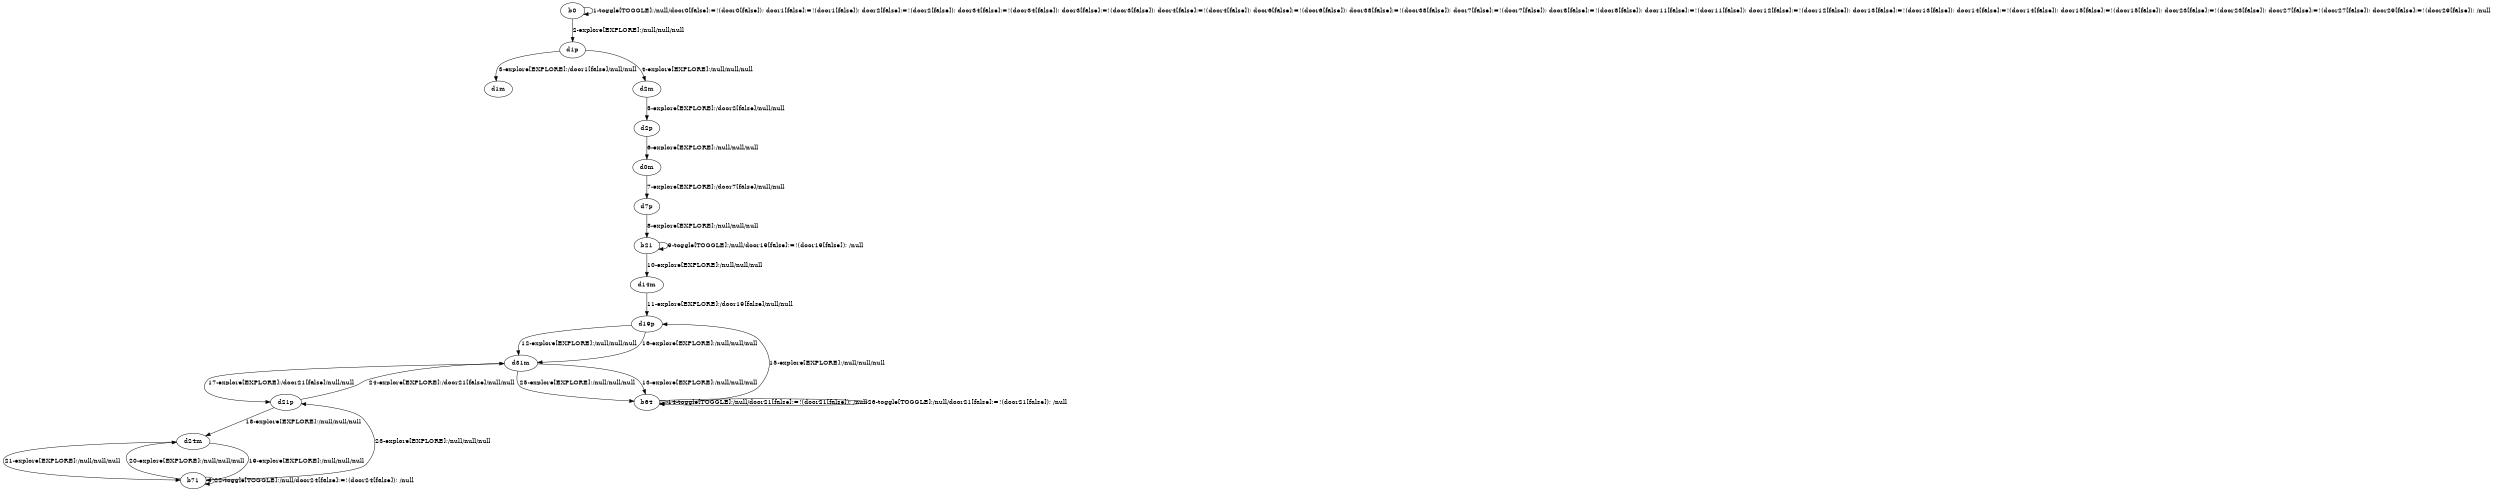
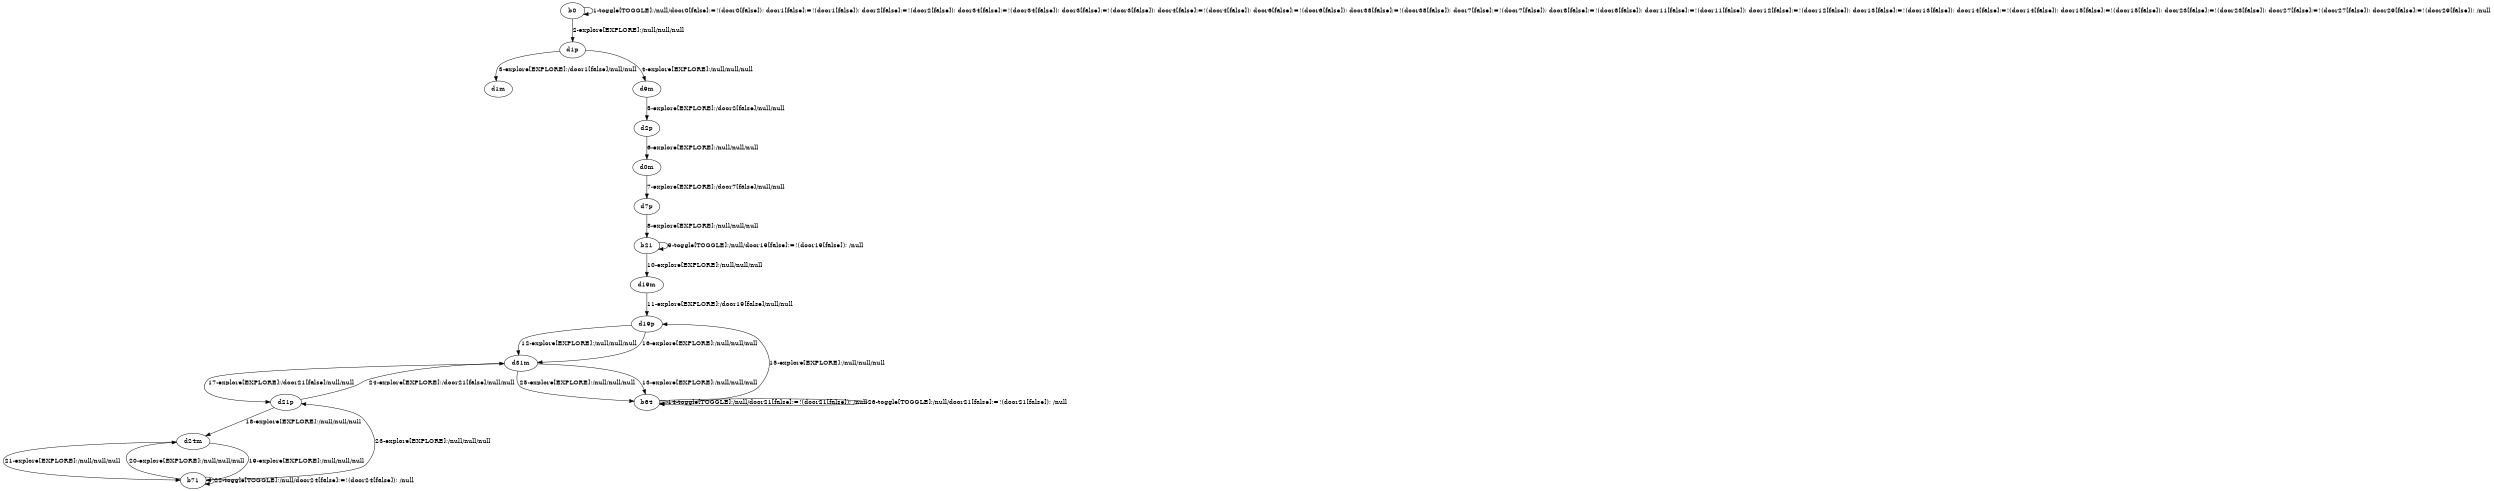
node "d2m": label "d2m" -> "d9m"
node "d14m": label "d14m" -> "d19m"
